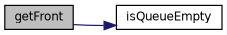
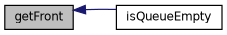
edge "getFront" -> "isQueueEmpty": reversed
